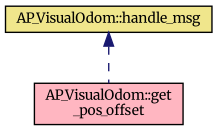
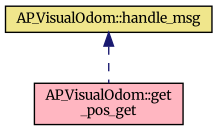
node "AP_VisualOdom::get _pos_offset": label "AP_VisualOdom::get _pos_offset" -> "AP_VisualOdom::get _pos_get"
